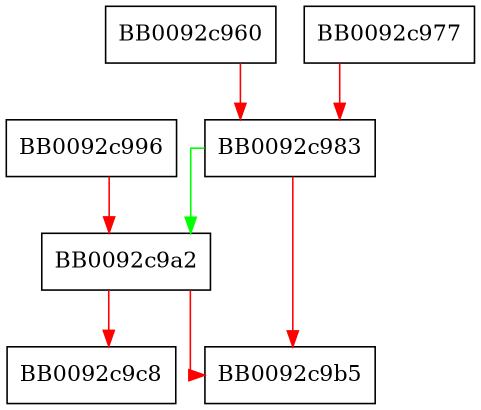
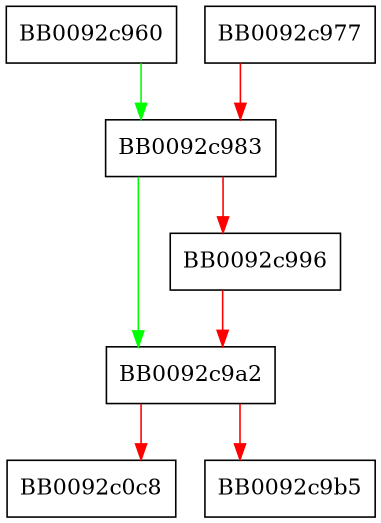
edge "BB0092c960" -> "BB0092c983": color red -> green
edge "BB0092c983" -> "BB0092c9b5": now "BB0092c983" -> "BB0092c996"
node "BB0092c9c8": label "BB0092c9c8" -> "BB0092c0c8"
